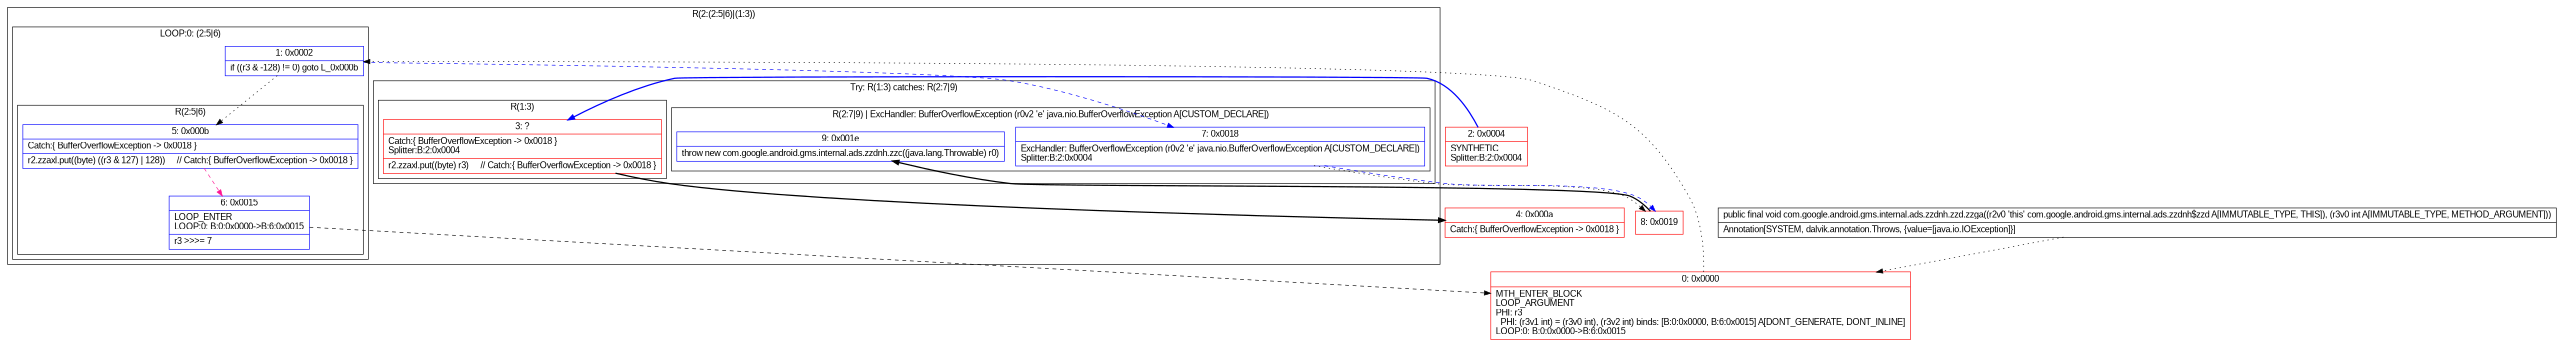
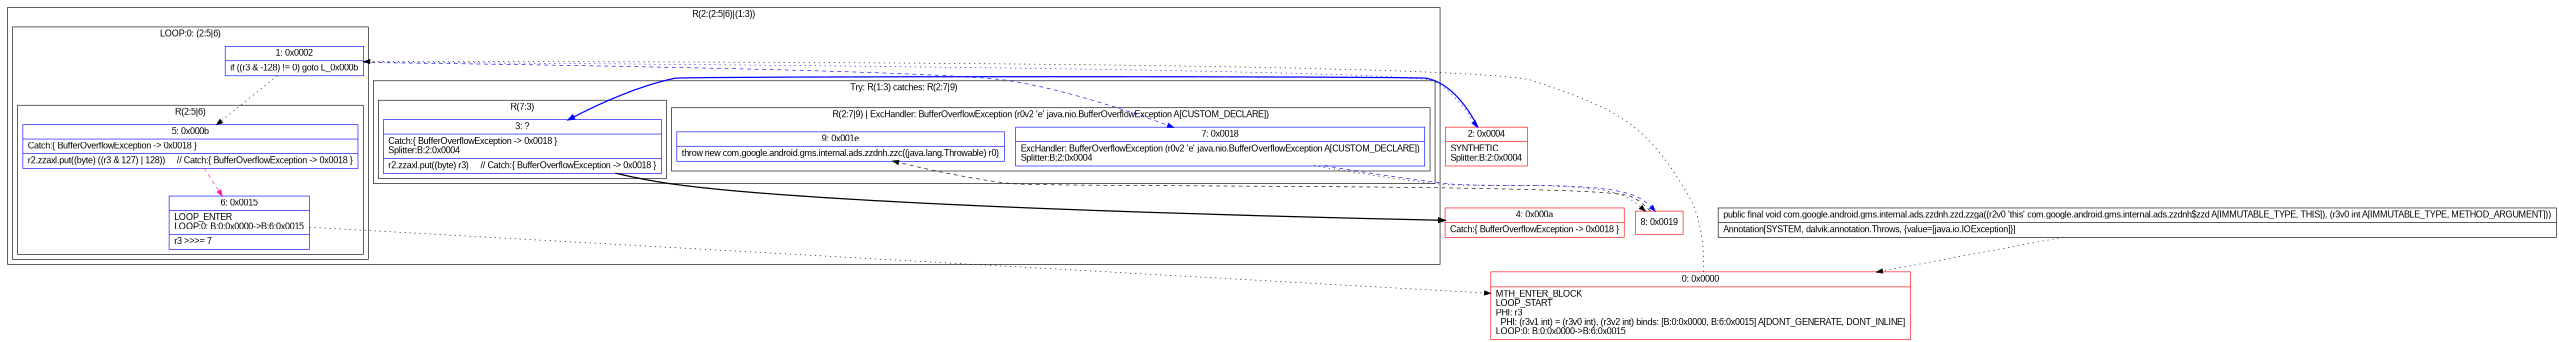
edge "1: 0x0002" -> "2: 0x0004": added
cluster "R(1:3)": label "R(1:3)" -> "R(7:3)"
node "3: ?": color red -> blue
edge "8: 0x0019" -> "9: 0x001e": style bold -> dashed
edge "6: 0x0015" -> "0: 0x0000": style dashed -> dotted
node "0: 0x0000": text "LOOP_ARGUMENT" -> "LOOP_START"
